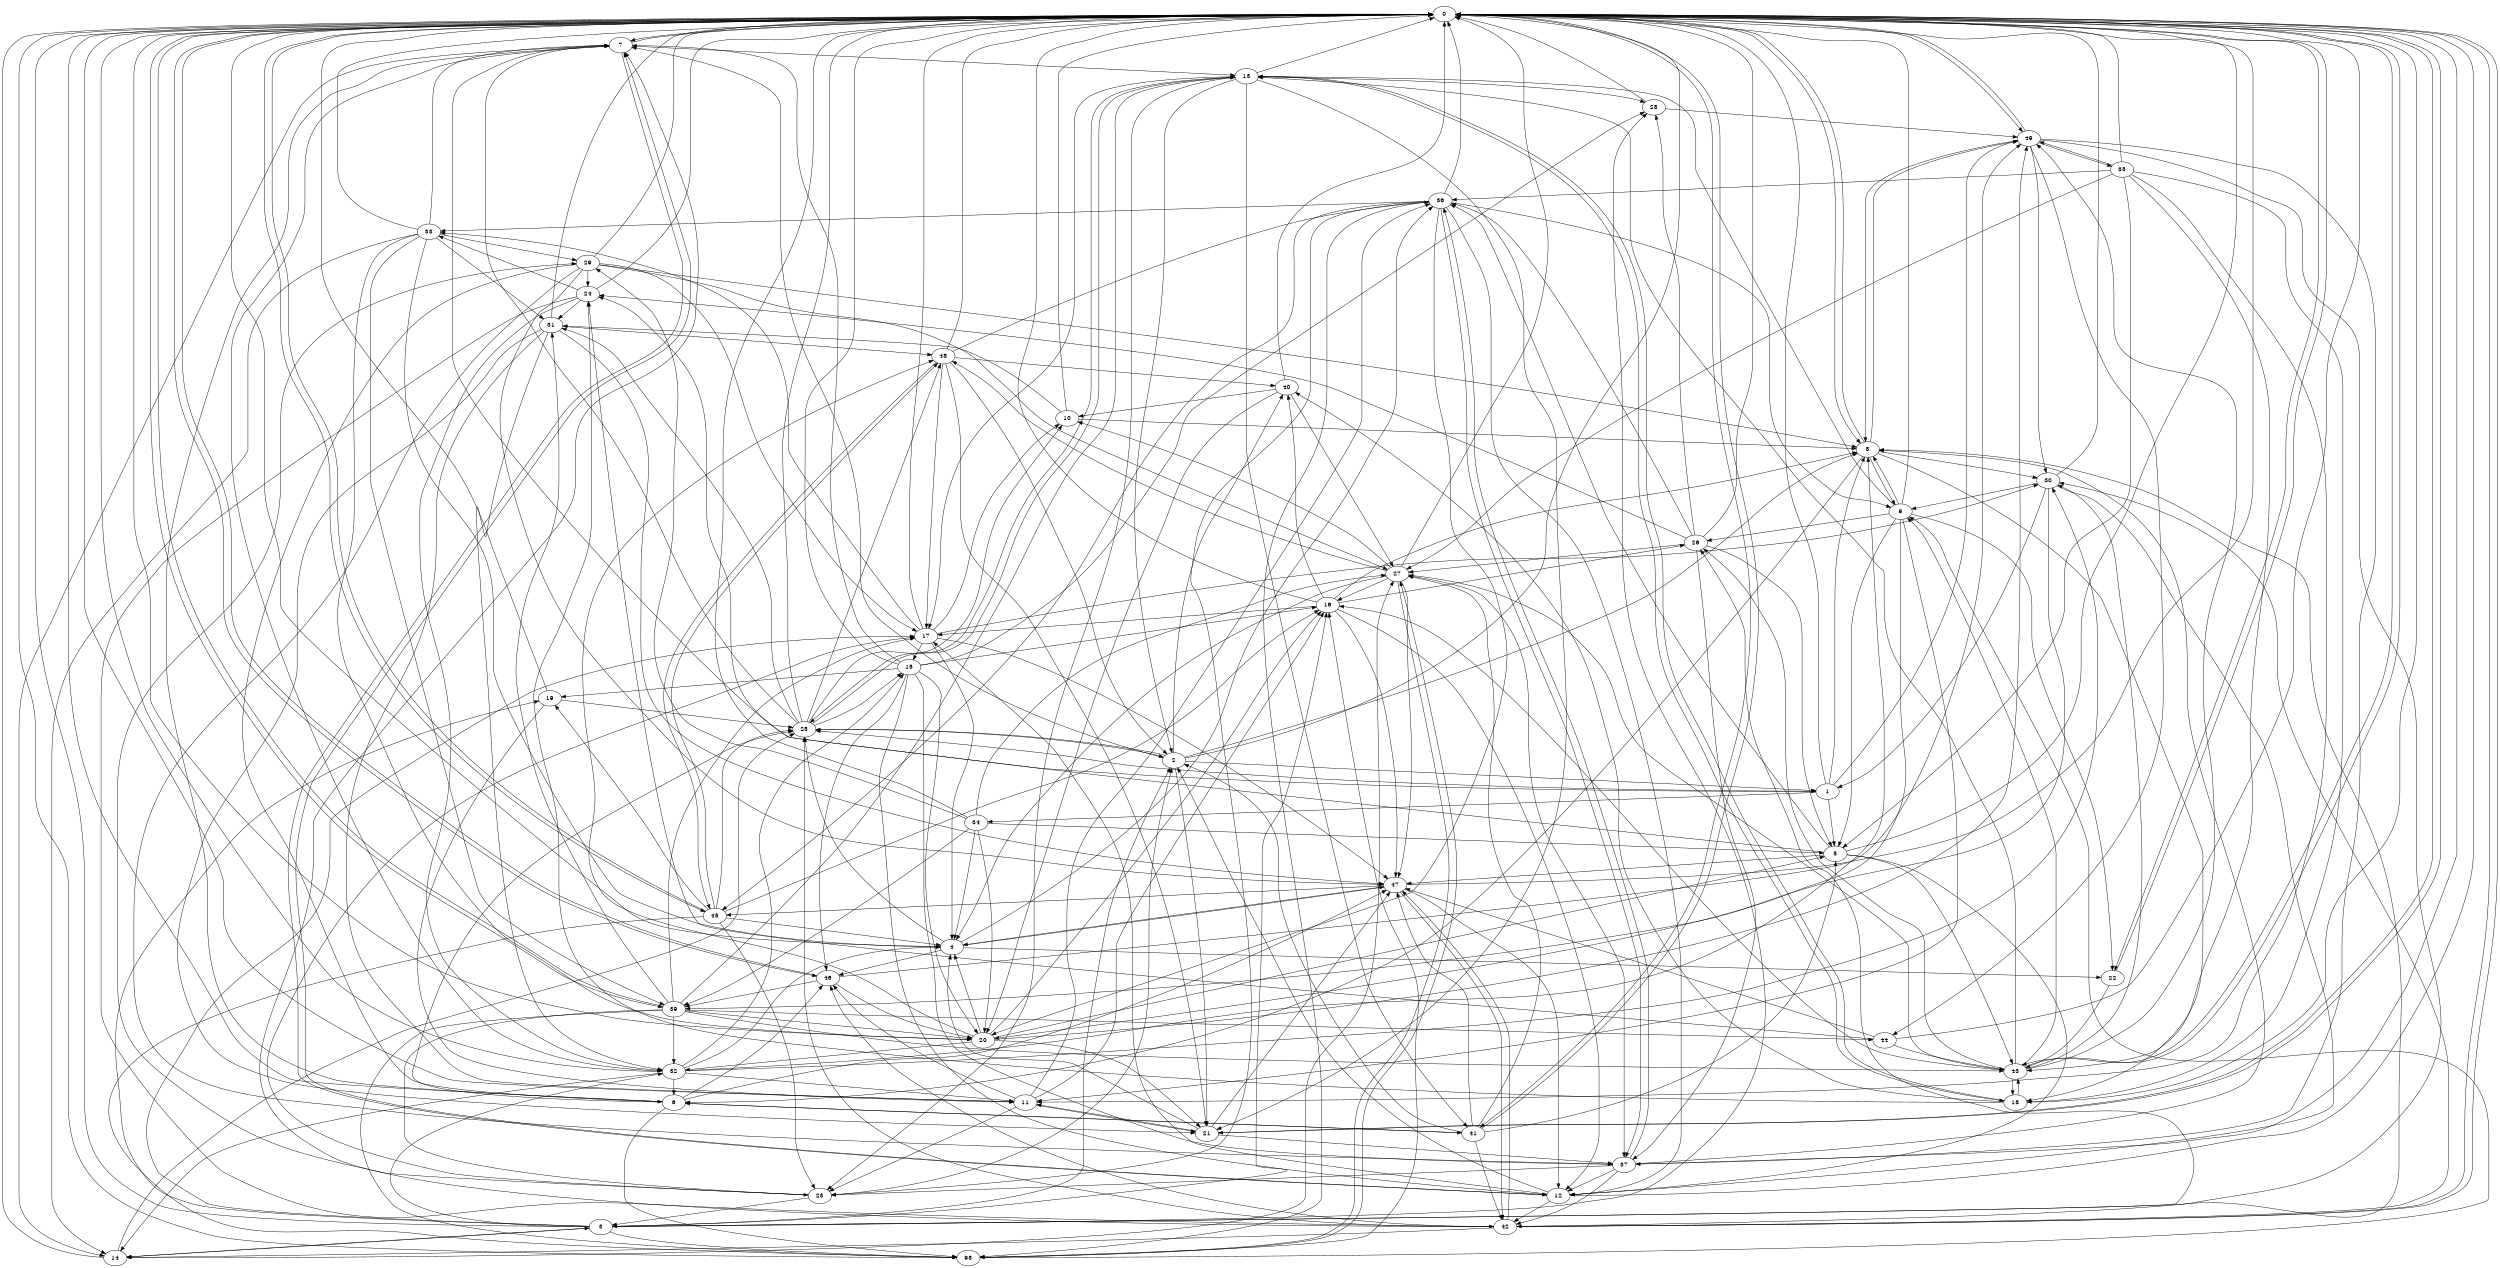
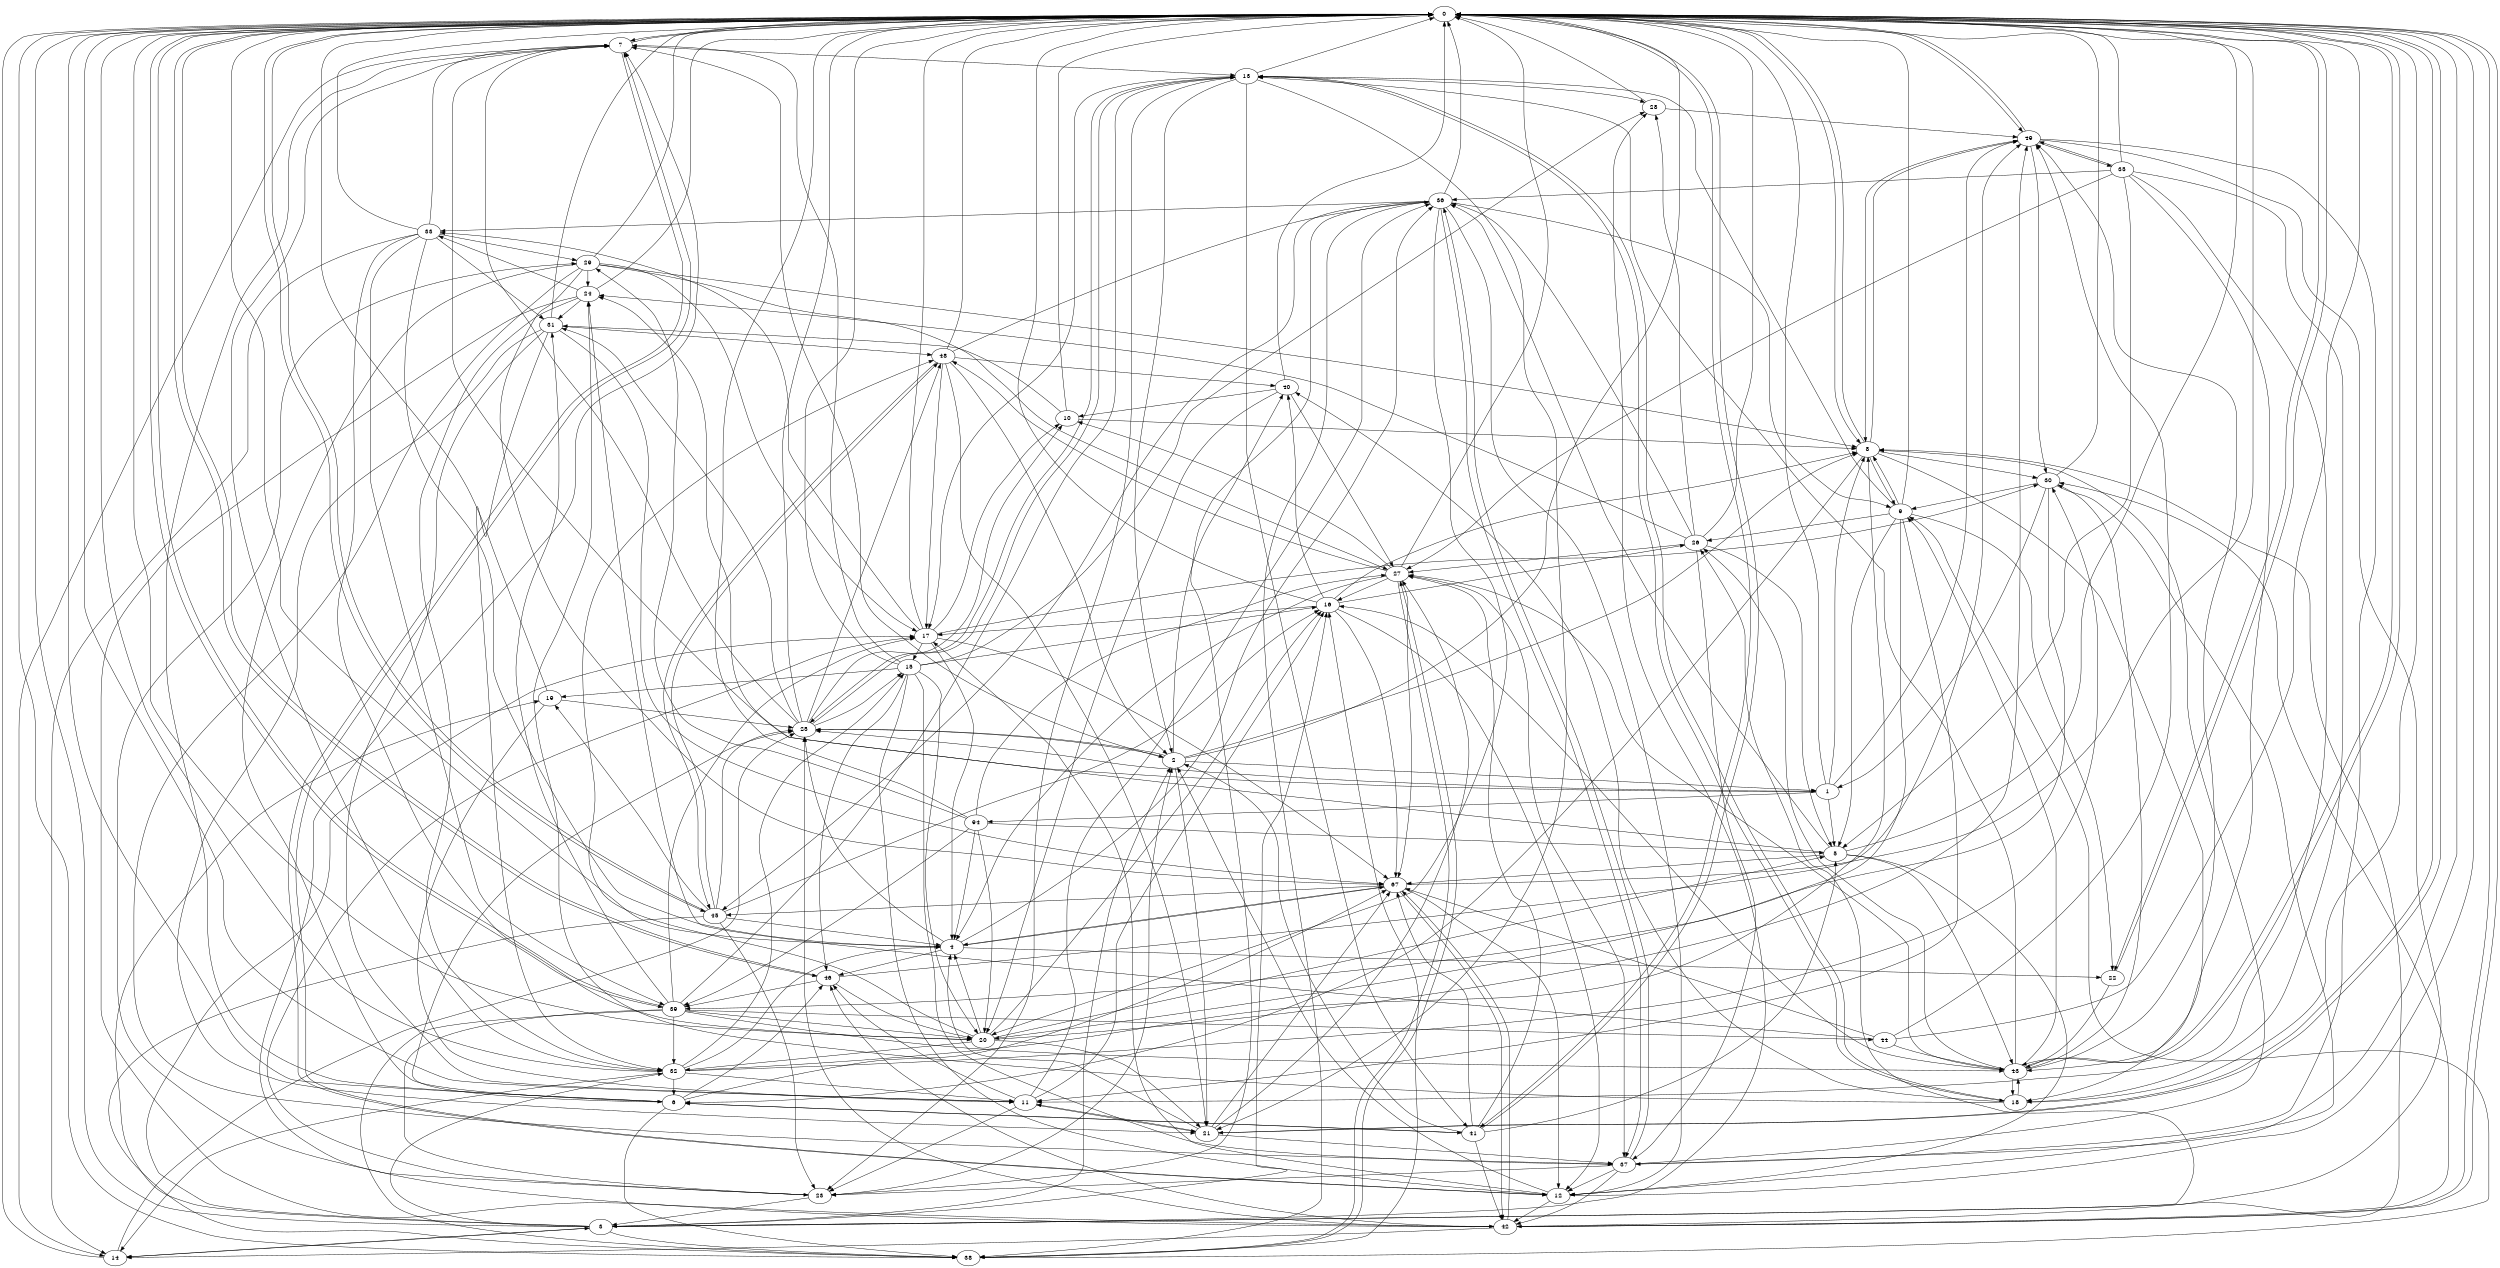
edge "49" -> "44": reversed
node "34": label "34" -> "94"
node "47": label "47" -> "67"
edge "14" -> "27": now "21" -> "27"
node "98": label "98" -> "38"
